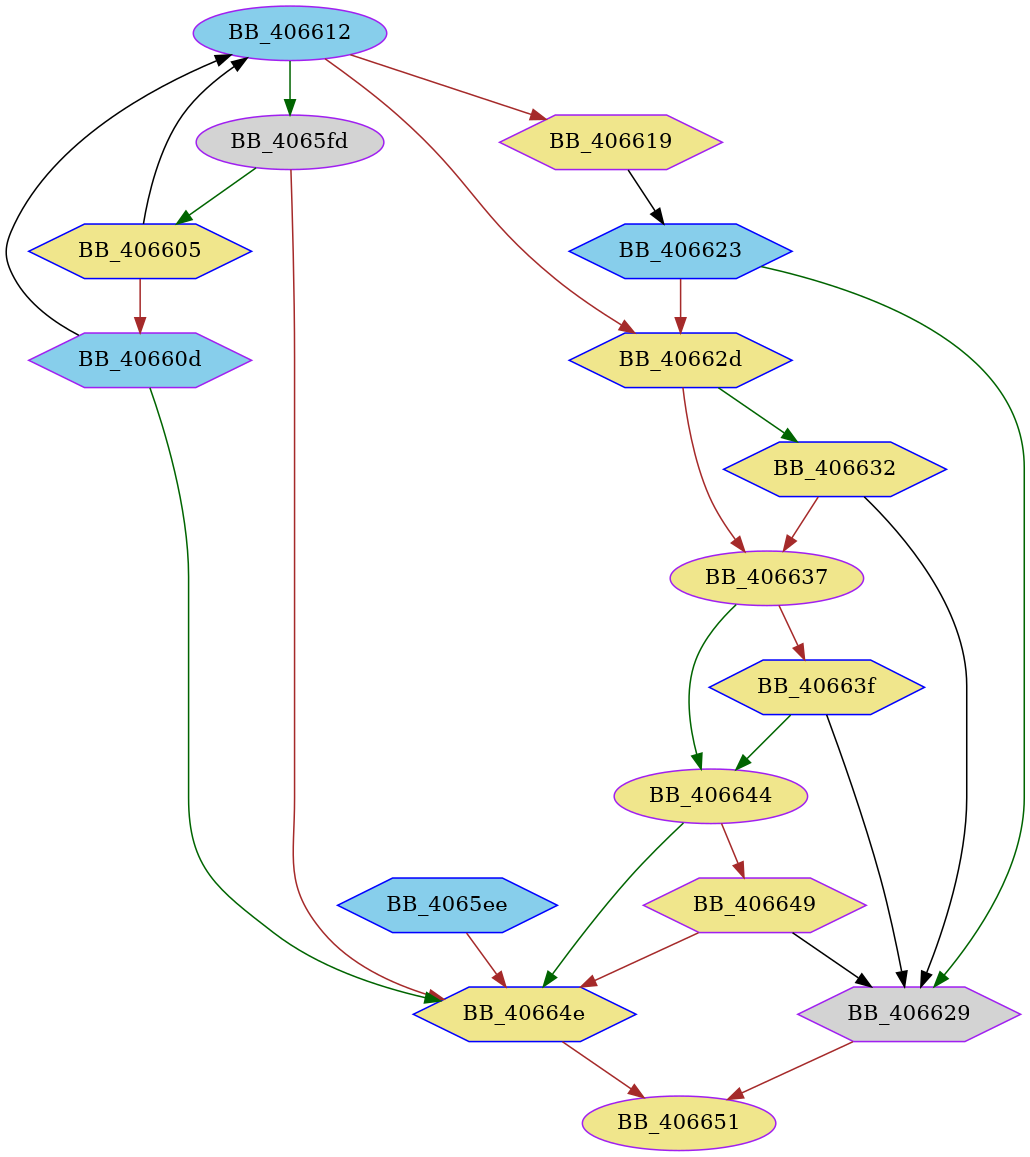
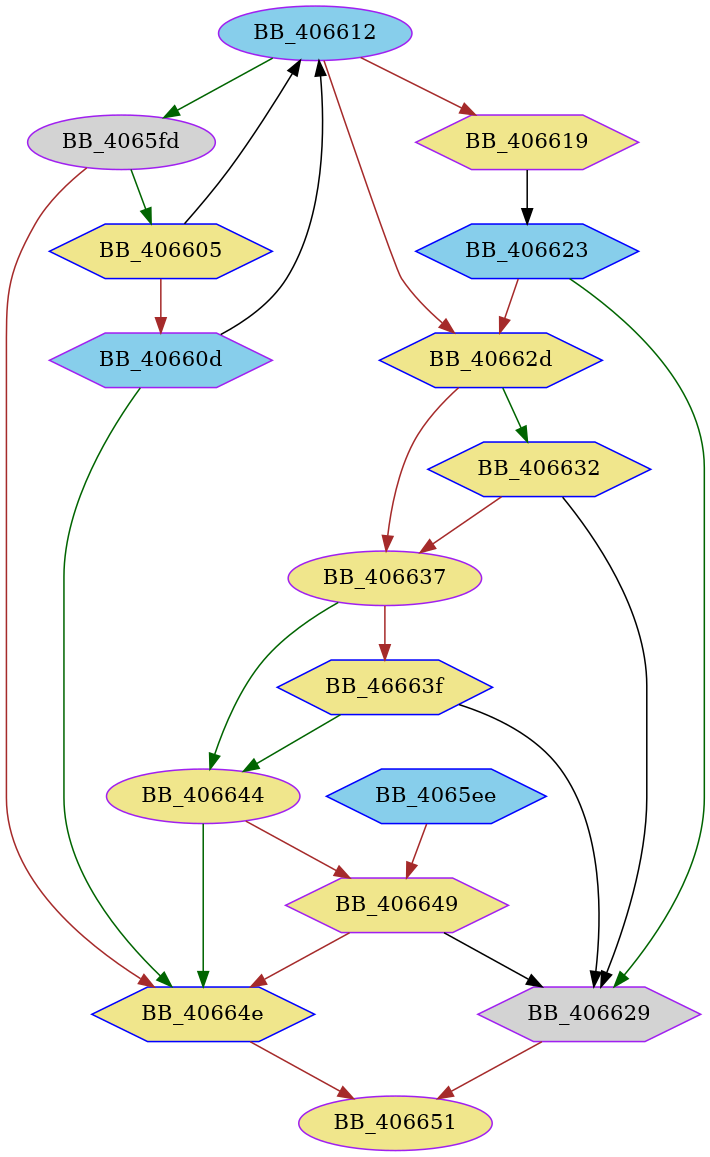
node "BB_40663f": label "BB_40663f" -> "BB_46663f"
edge "BB_4065ee" -> "BB_40664e": now "BB_4065ee" -> "BB_406649"
